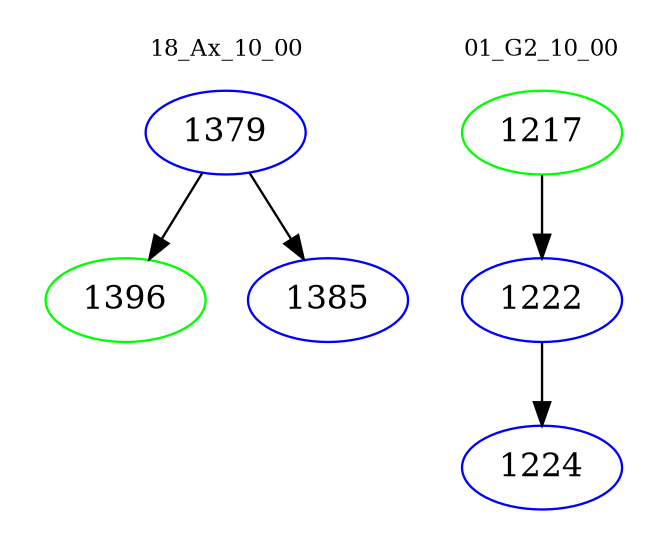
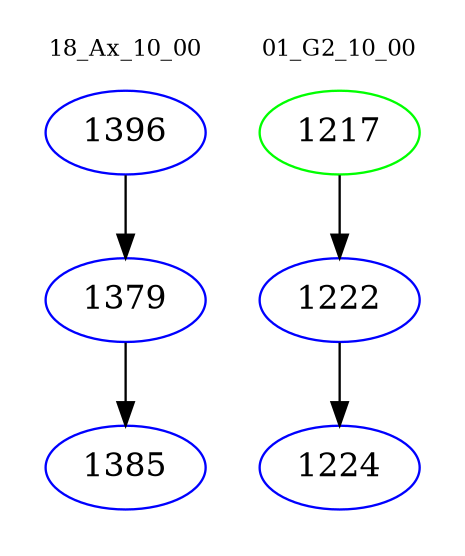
edge "1379" -> "1396": reversed
node "1396": color green -> blue
